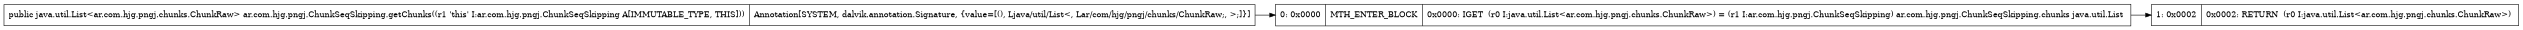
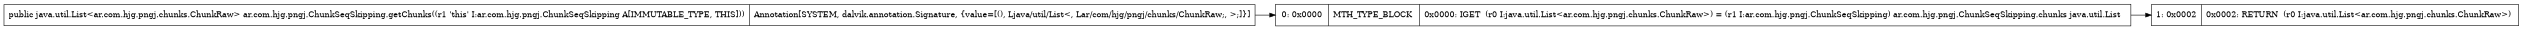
node "0: 0x0000": text "MTH_ENTER_BLOCK" -> "MTH_TYPE_BLOCK"
